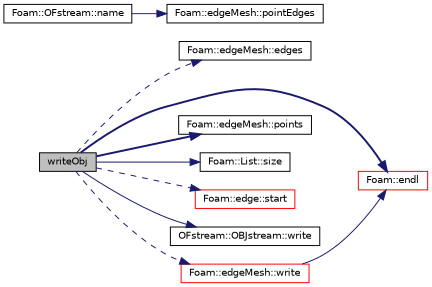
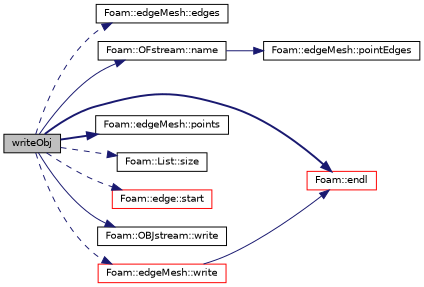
edge "writeObj" -> "Foam::OFstream::name": added
edge "writeObj" -> "Foam::List::size": style solid -> dashed
node "OFstream::OBJstream::write": label "OFstream::OBJstream::write" -> "Foam::OBJstream::write"
